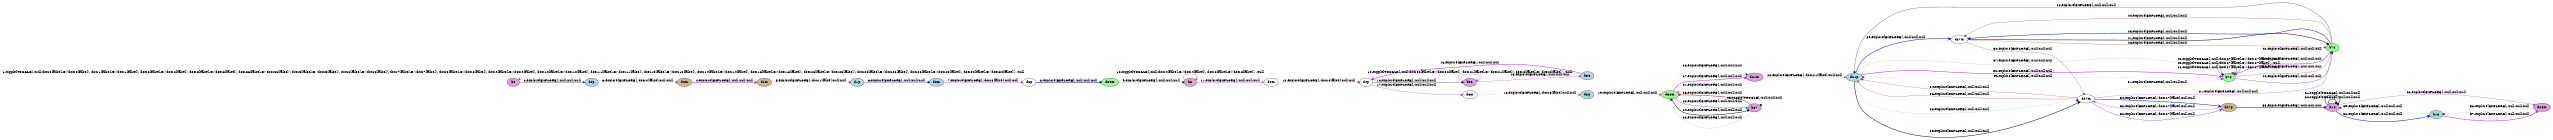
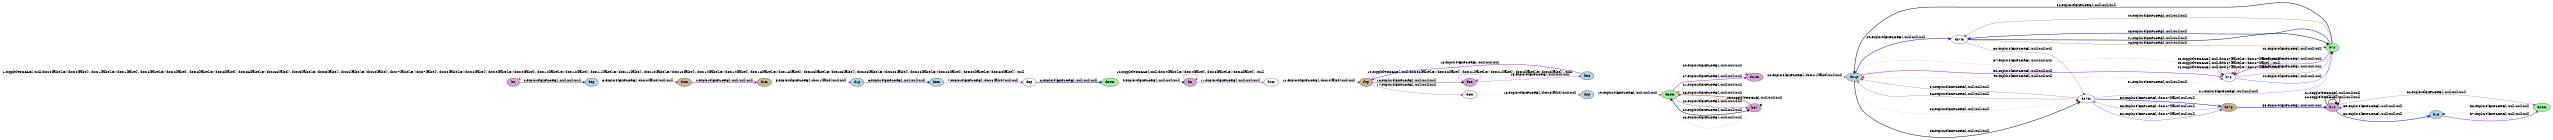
edge "b72" -> "d21p": style solid -> bold
node "b73": fillcolor palegreen -> white
node "d4p": fillcolor white -> tan
node "d28m": fillcolor plum -> palegreen
